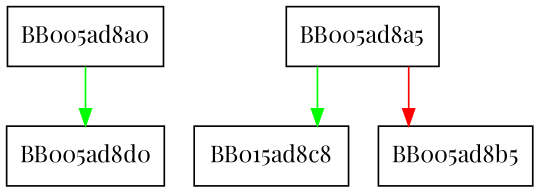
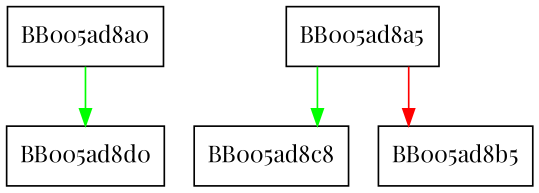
node "BB015ad8c8": label "BB015ad8c8" -> "BB005ad8c8"
